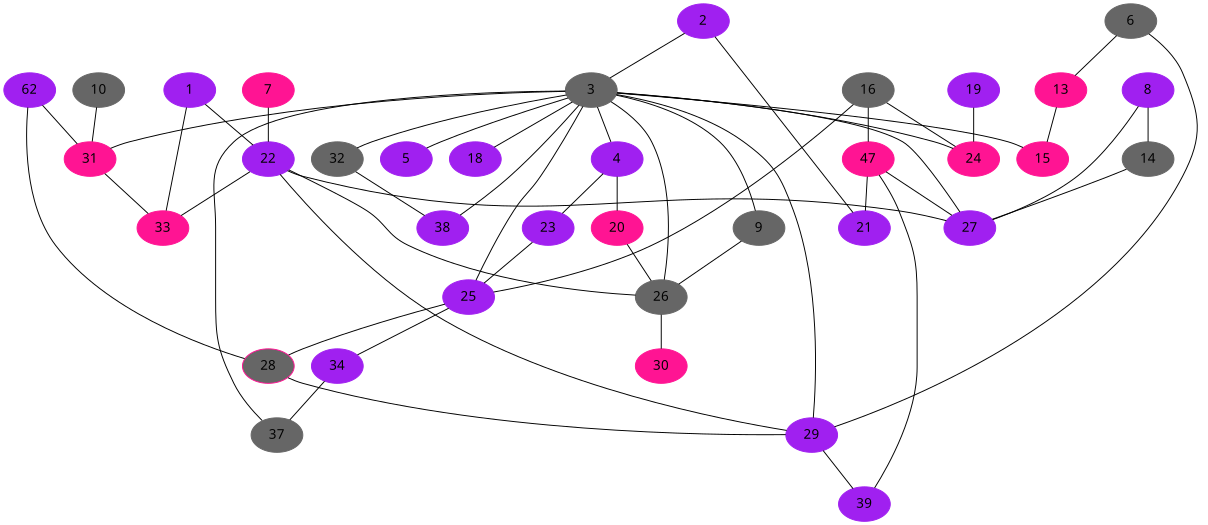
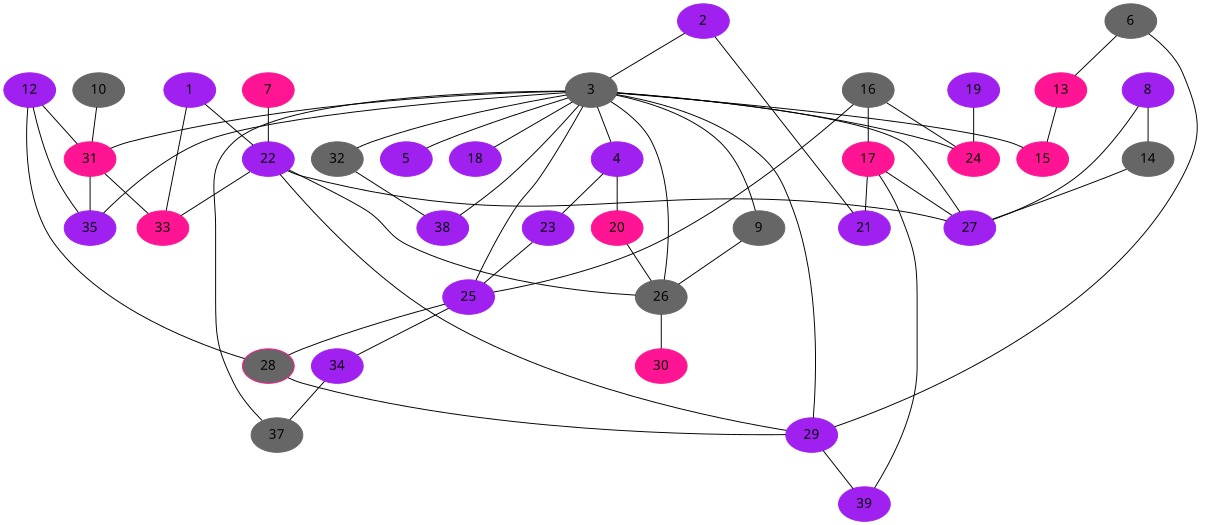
node "62": label "62" -> "12"
node "47": label "47" -> "17"
node "35": added
